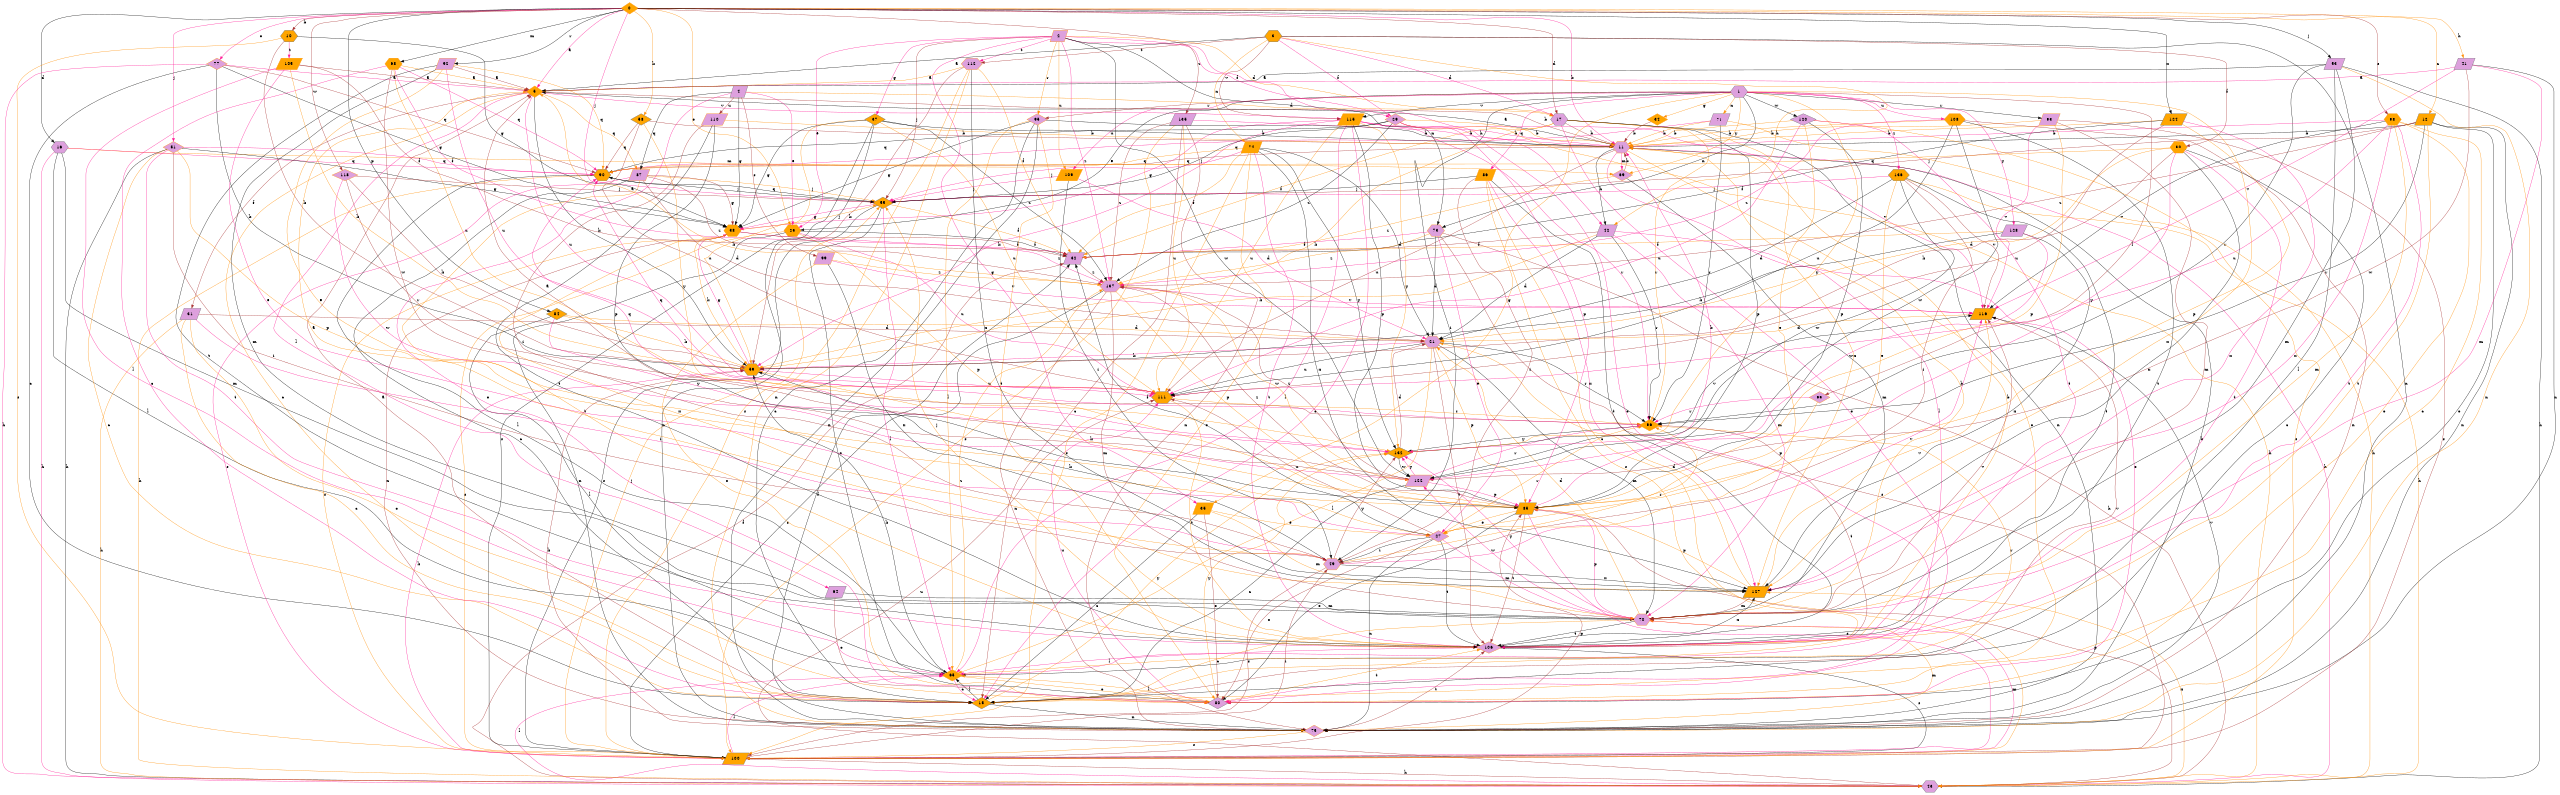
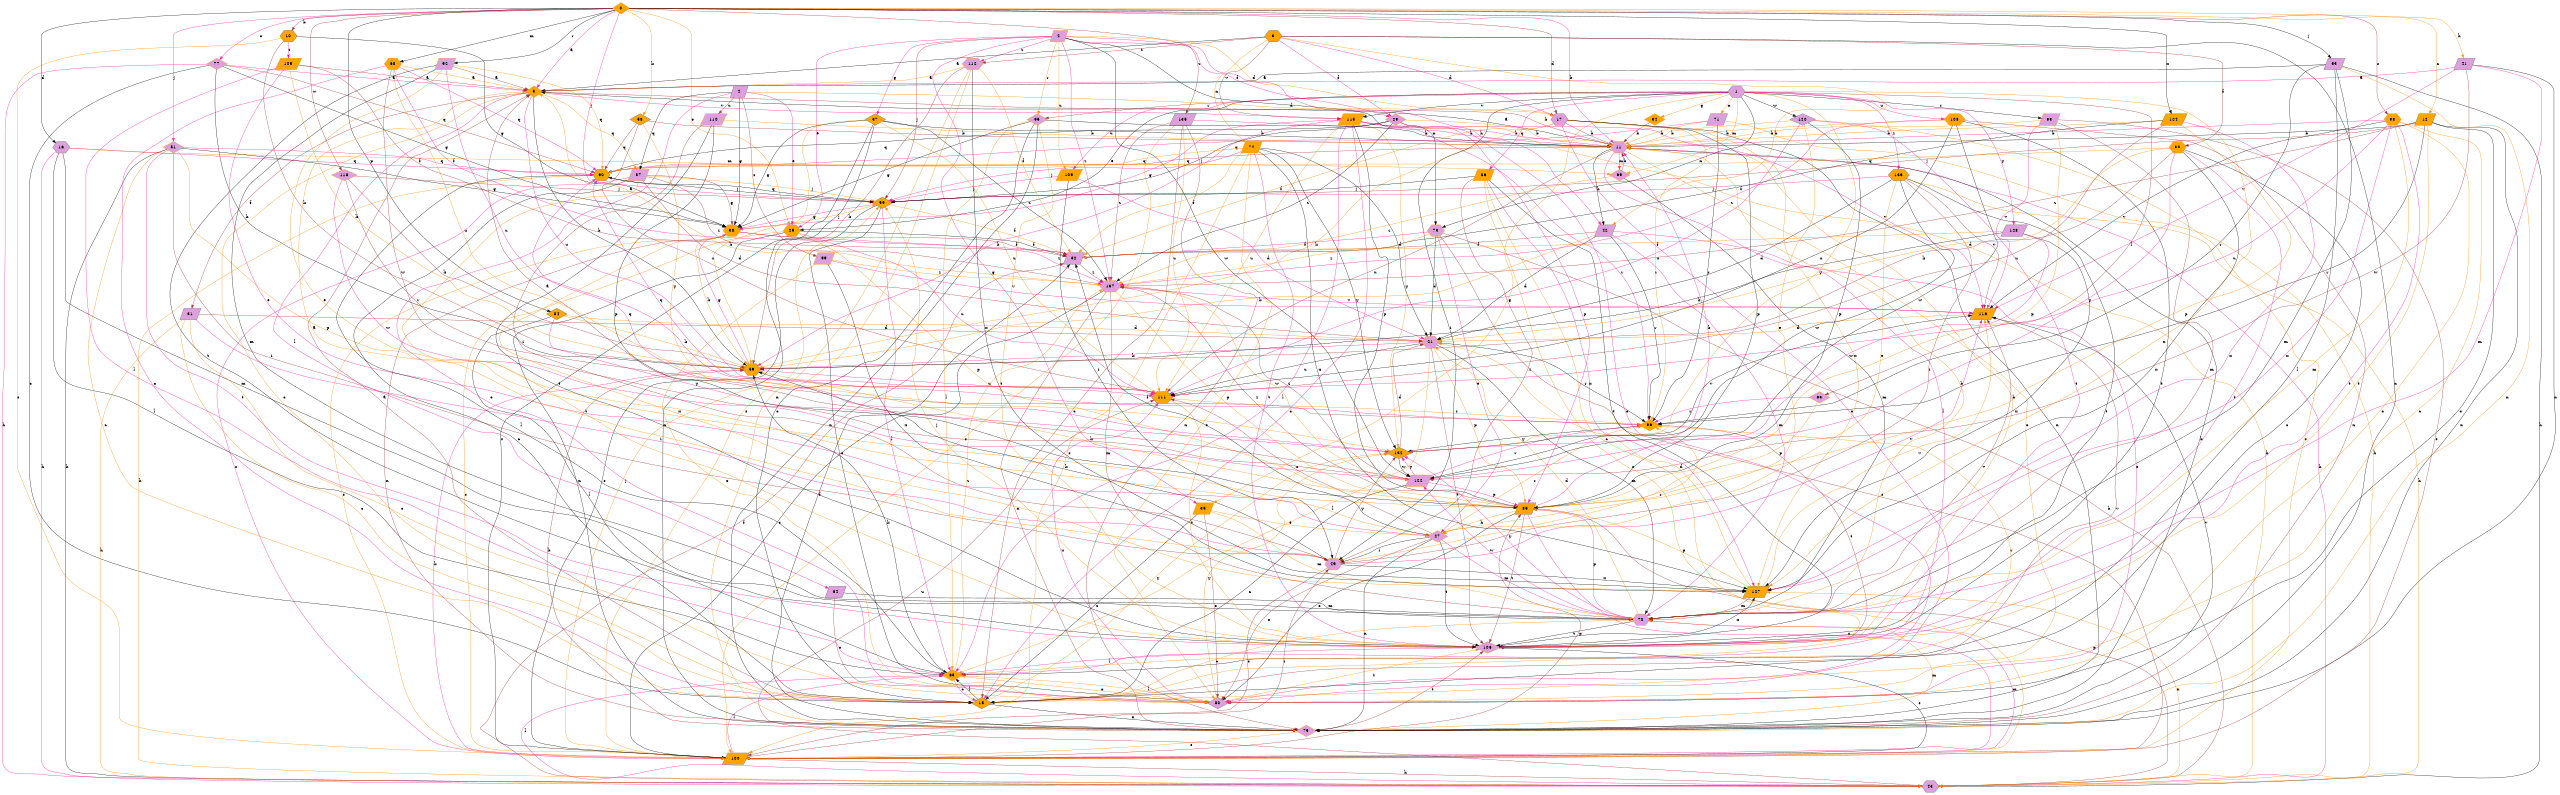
edge "1" -> "69": label "y" -> "m"
edge "85" -> "27": label "e" -> "h"
